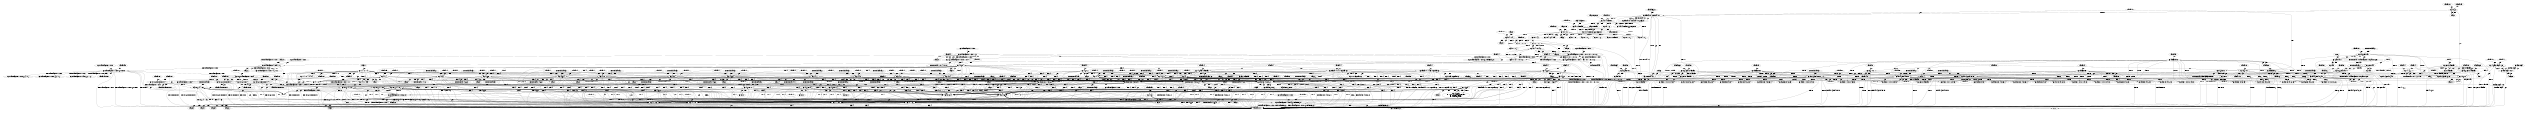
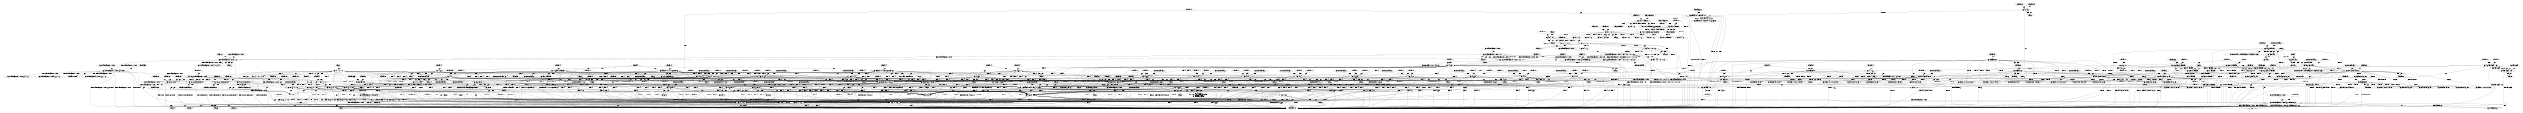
edge "(Call,FP_DECL_D(DB))" -> "(Call,FP_ADD_D (DR, DA, DB))": reversed
edge "(Call,XR & 8)" -> "(Call,XR << 10)": removed, label "DDG: XR"
